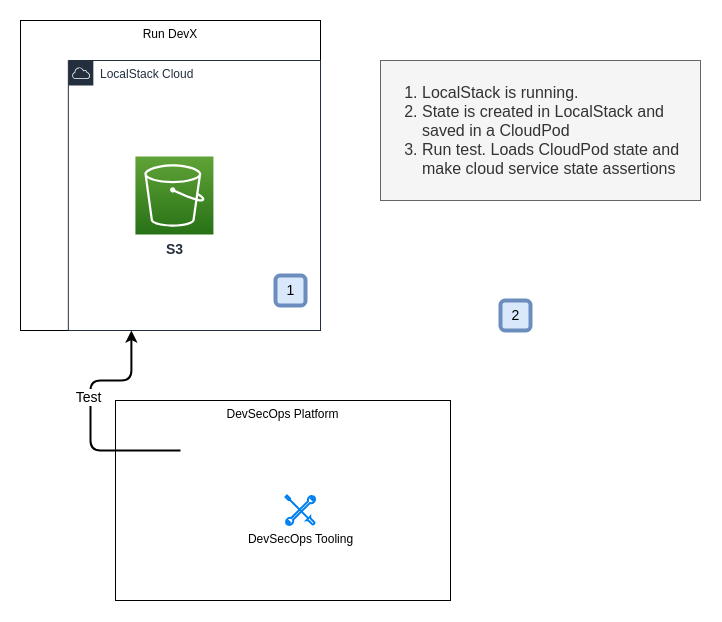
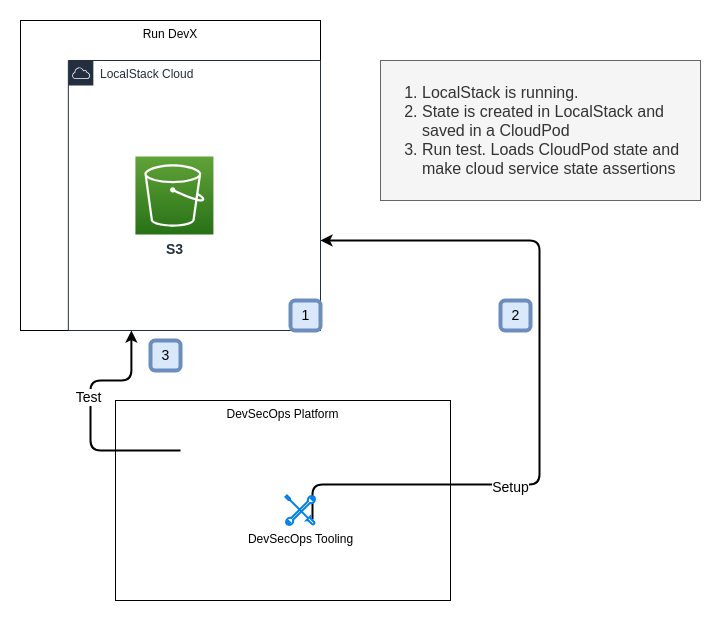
node "1": moved (291, 291) -> (306, 316)
node "3": added
edge "DevSecOps Tooling" -> "LocalStack Cloud": added, label "Setup"
